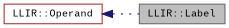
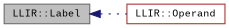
edge "LLIR::Label" -> "LLIR::Operand": reversed
